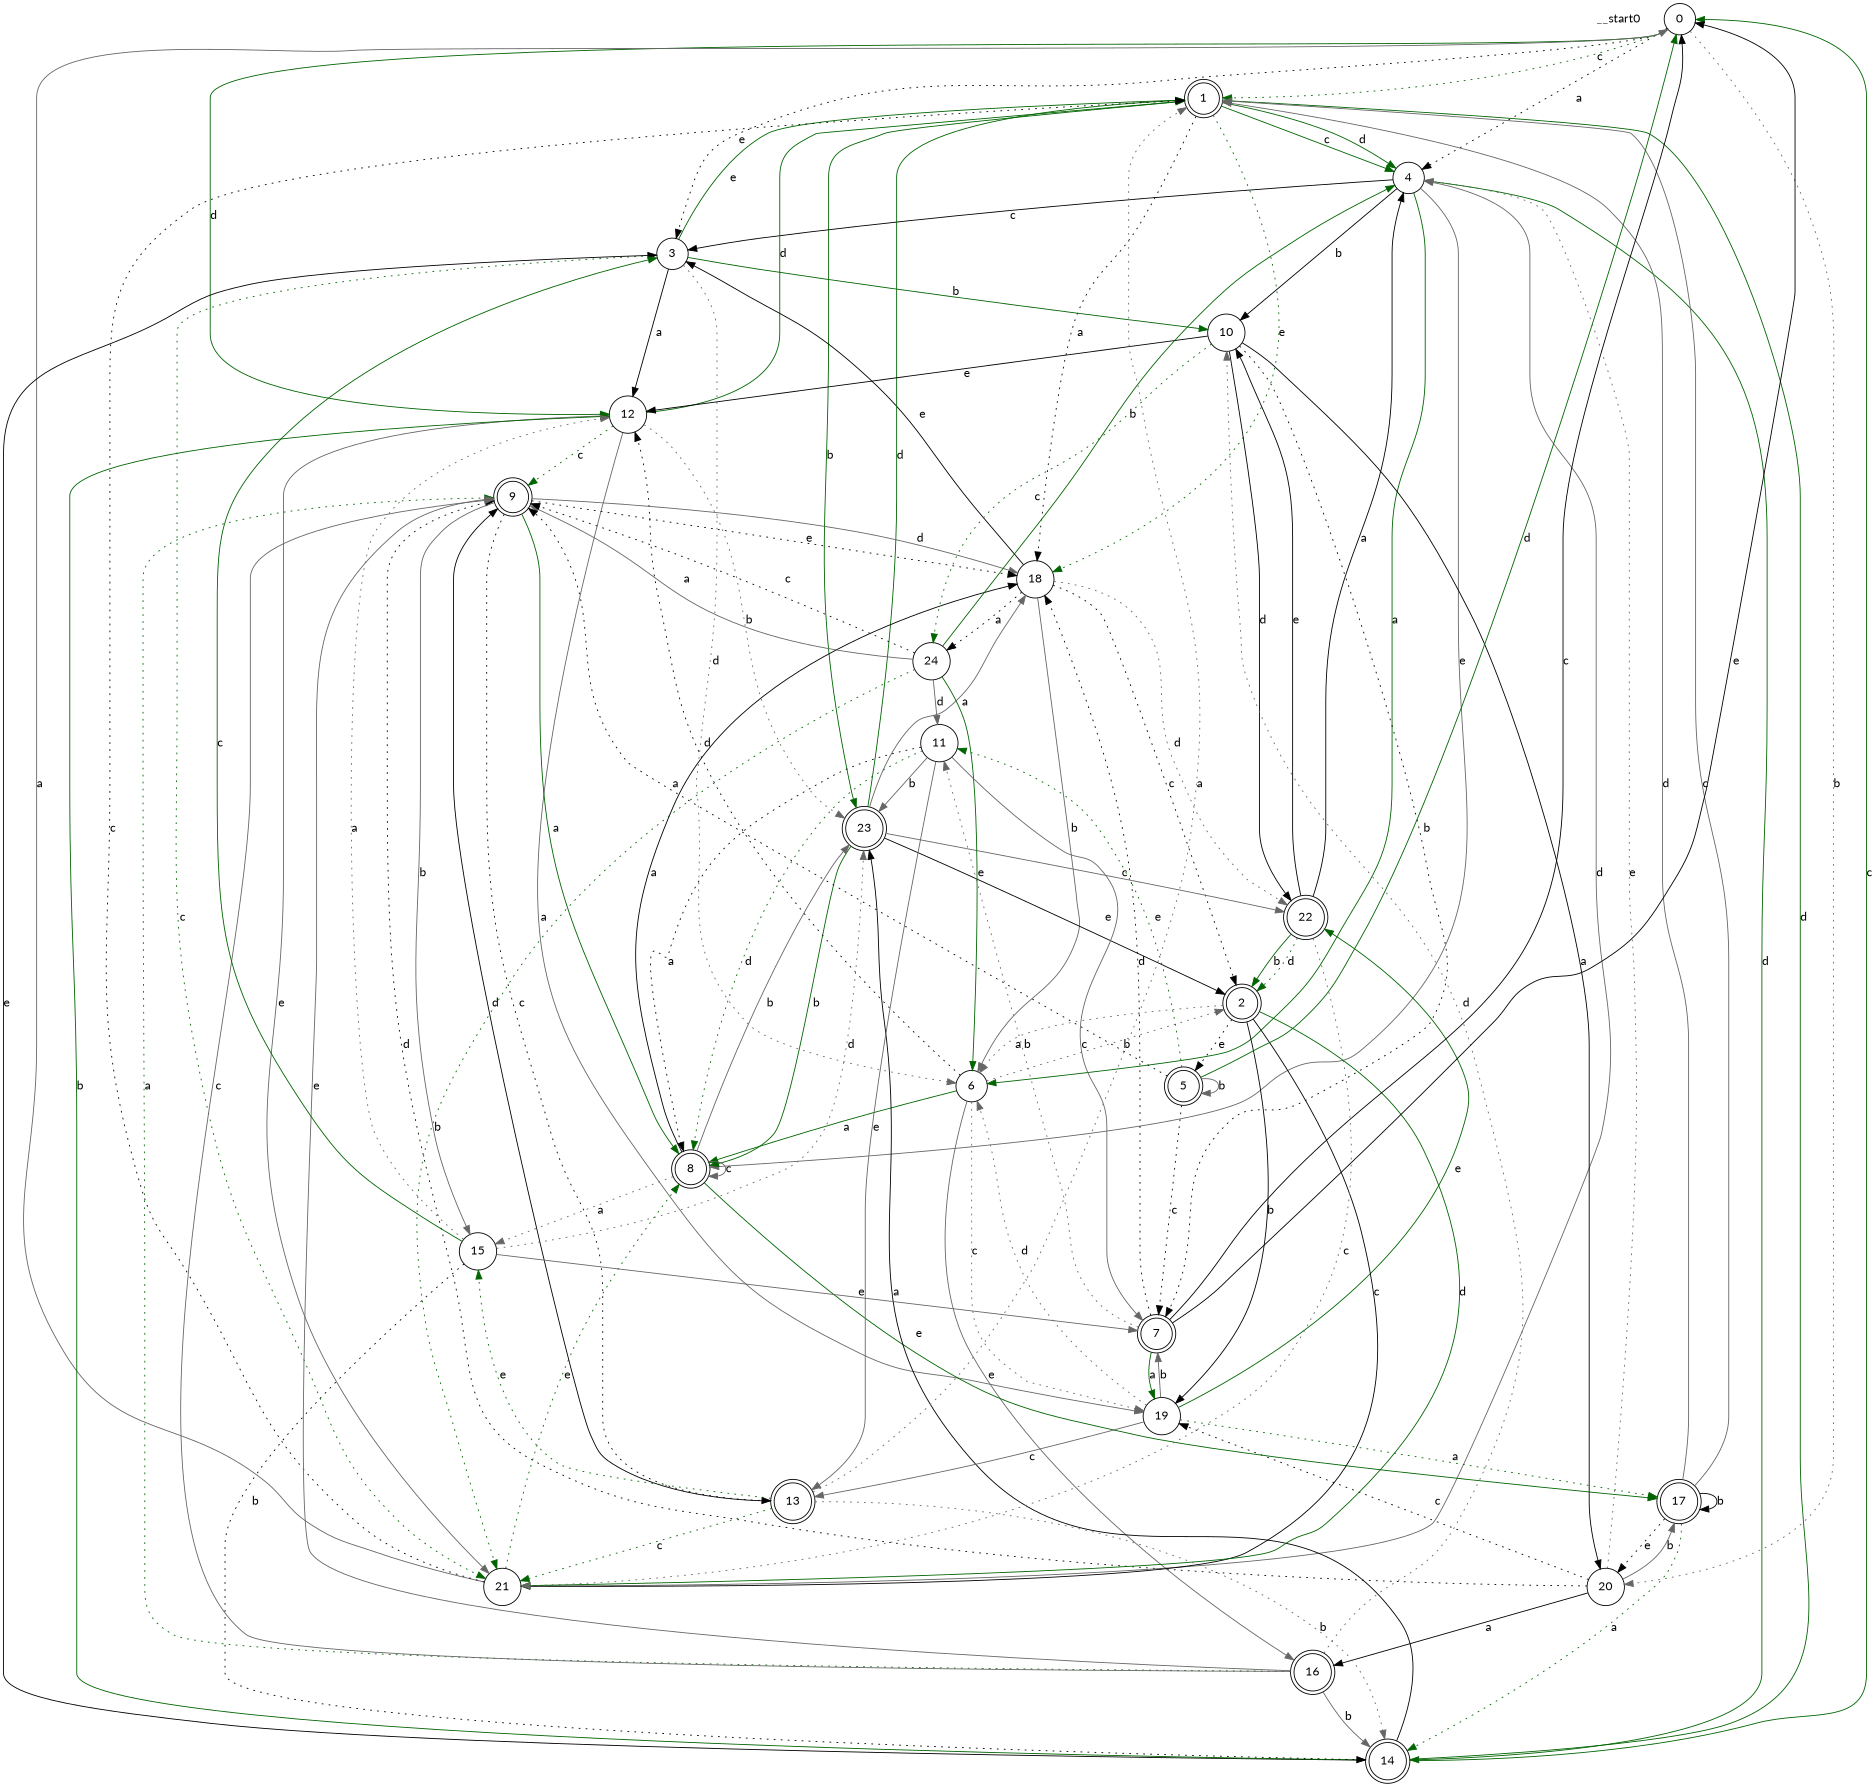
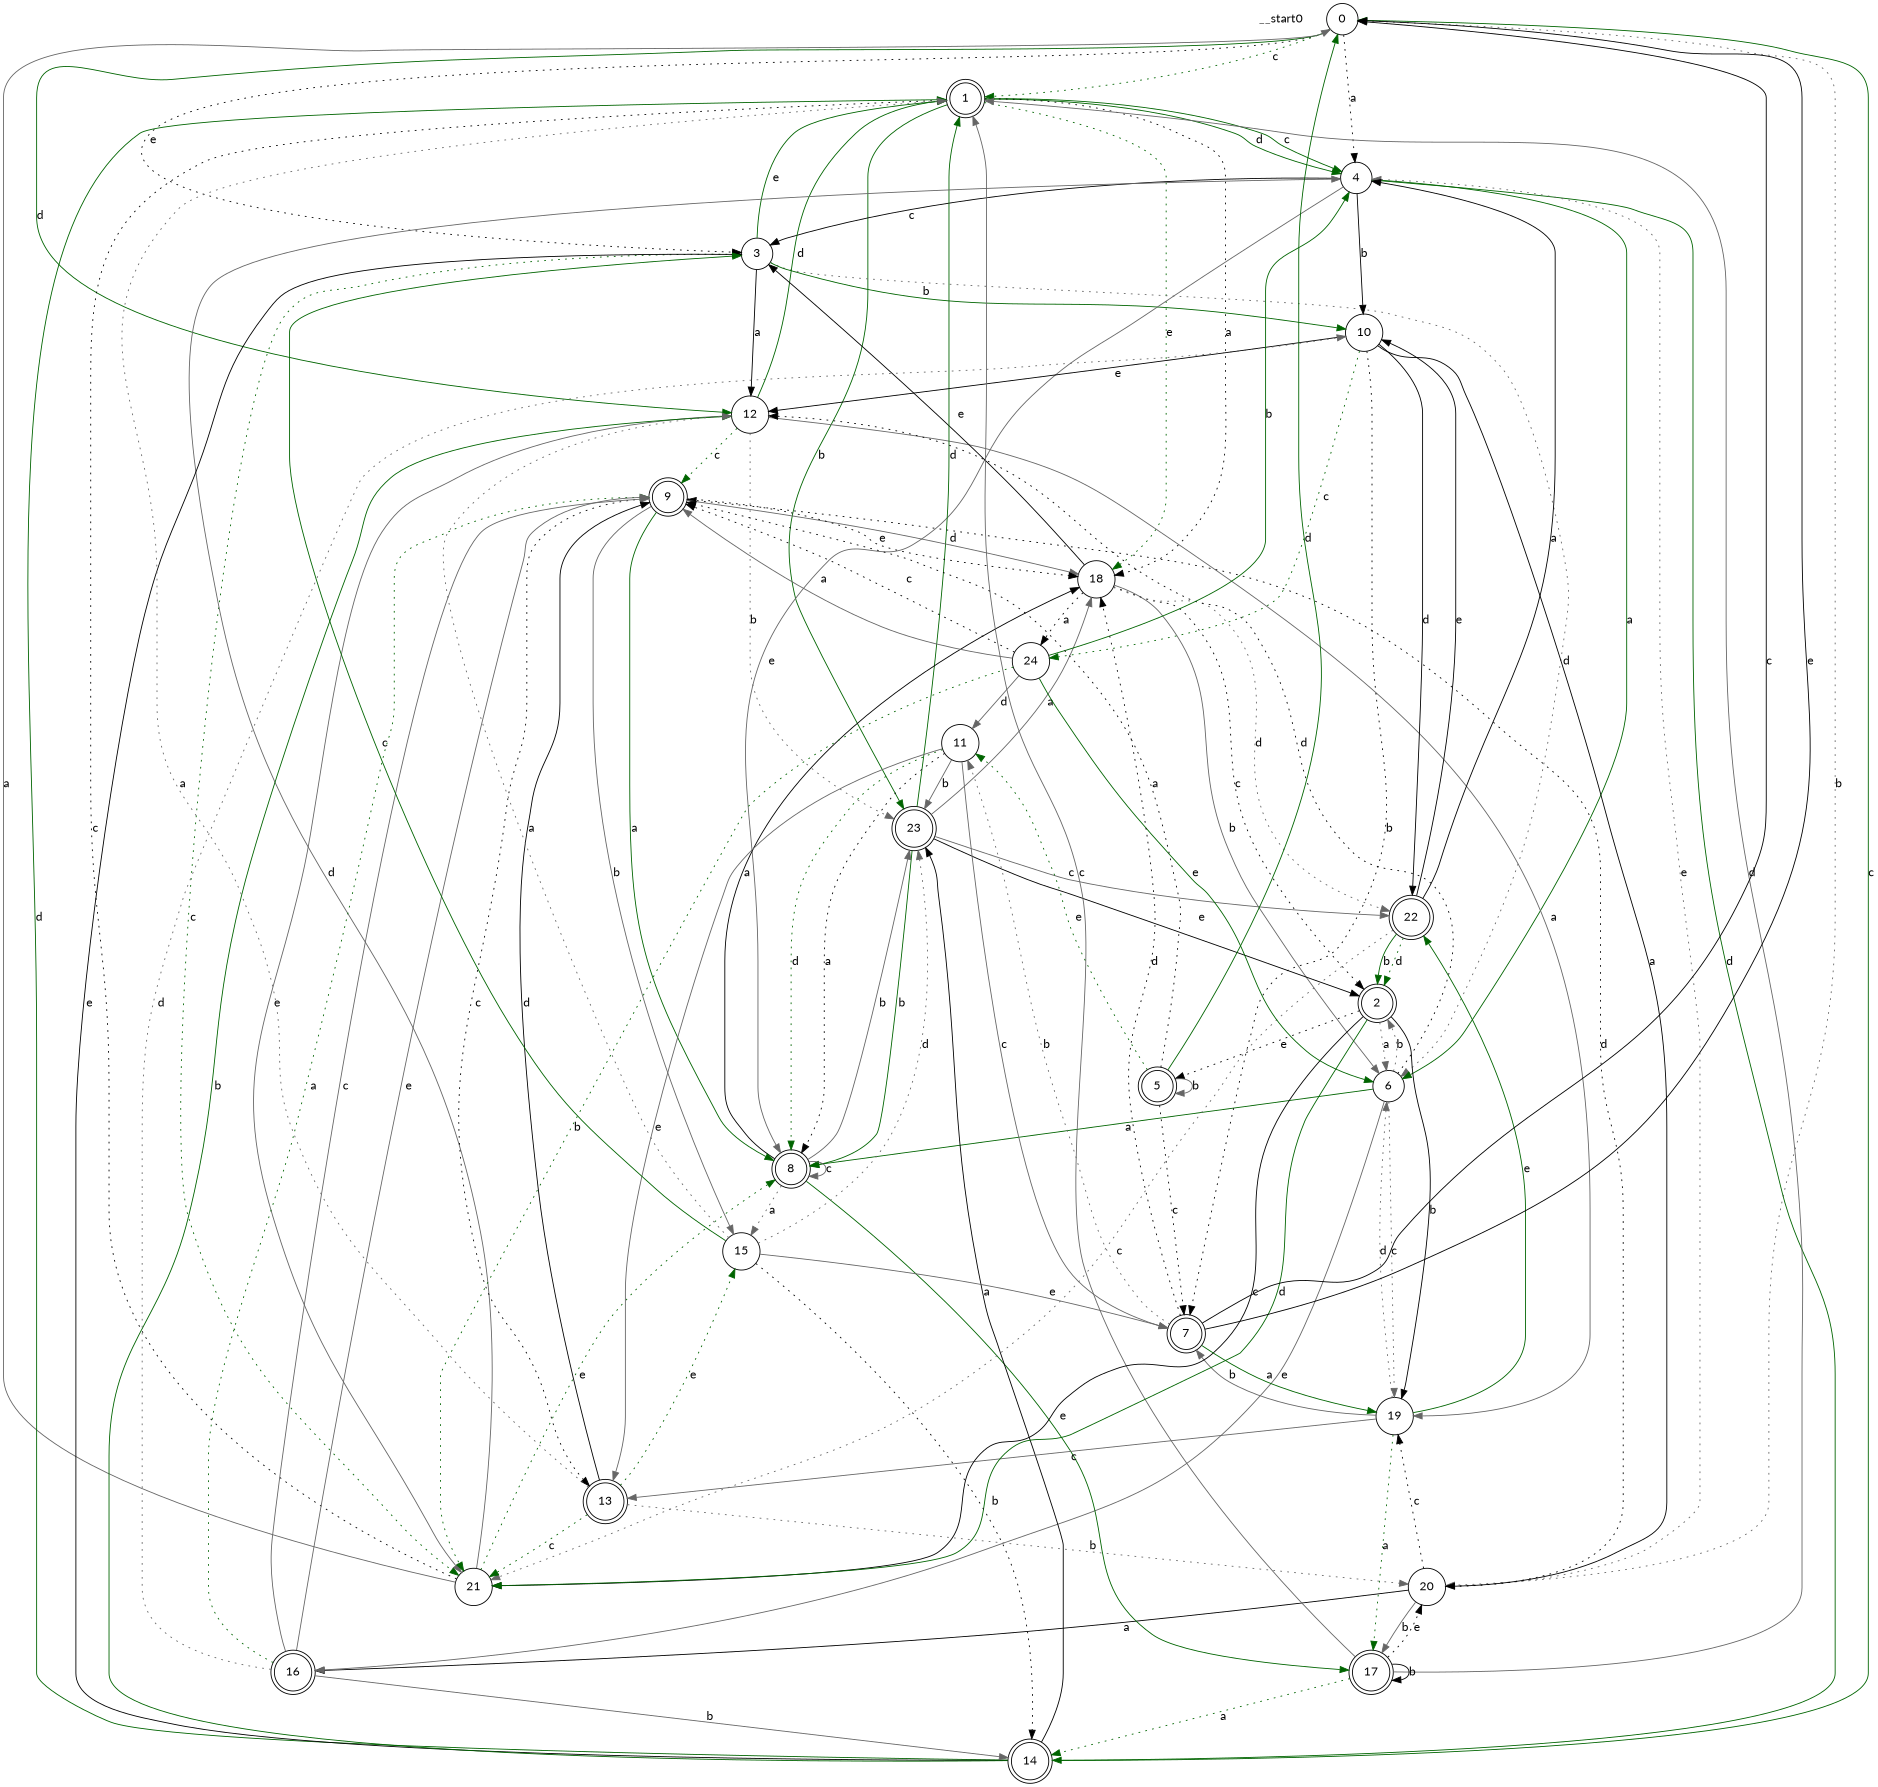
edge "13" -> "14": now "13" -> "20"
